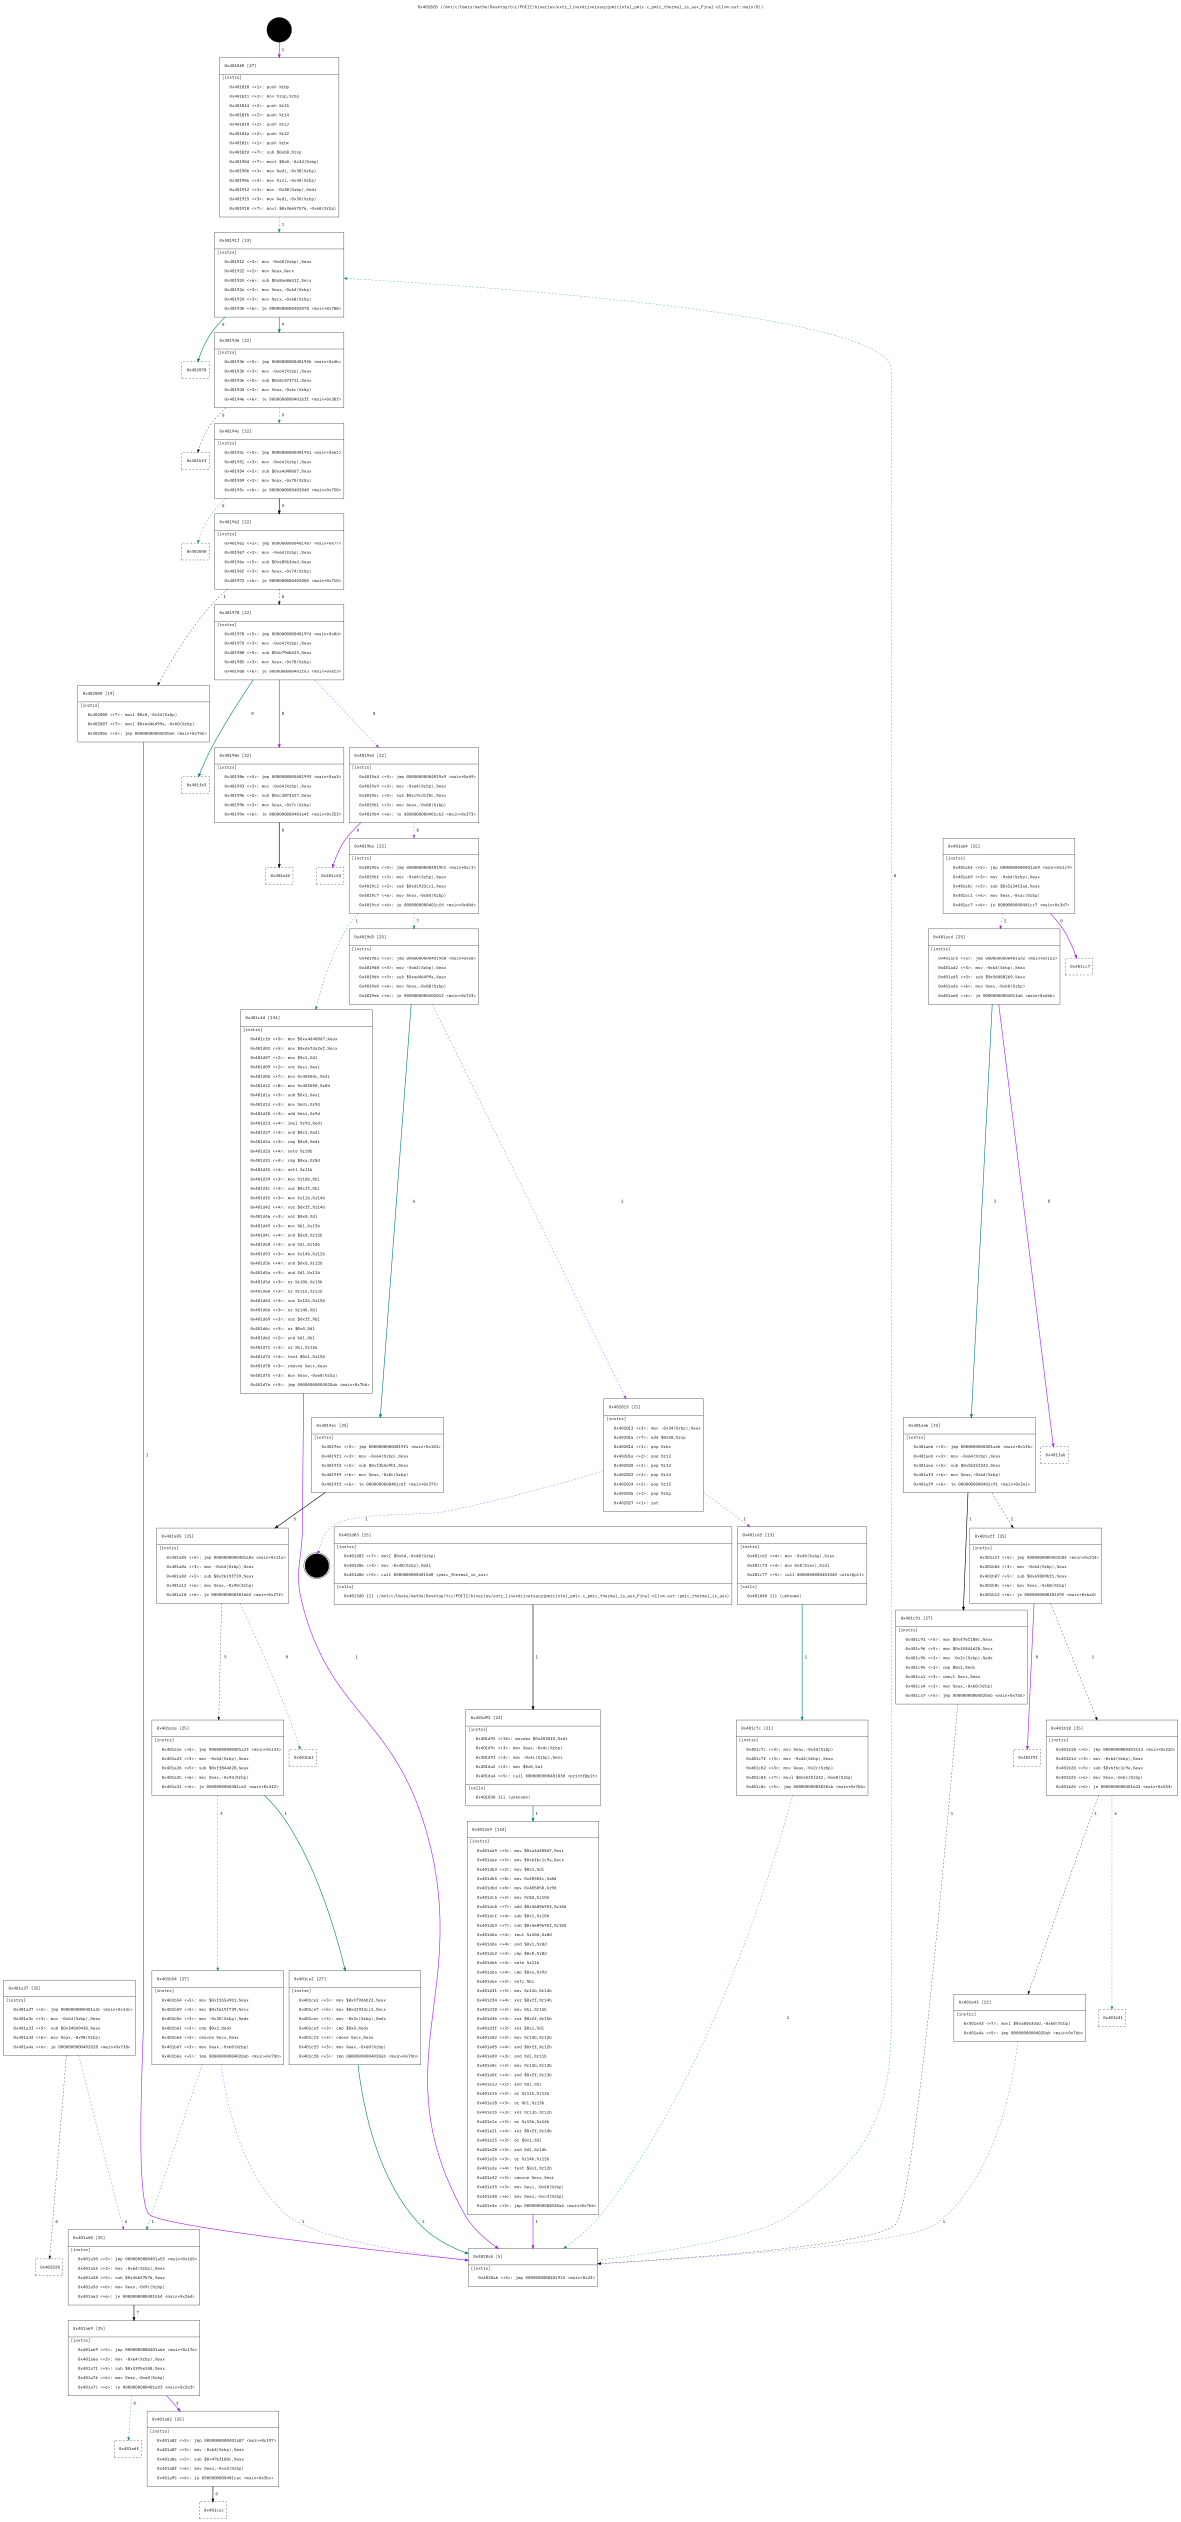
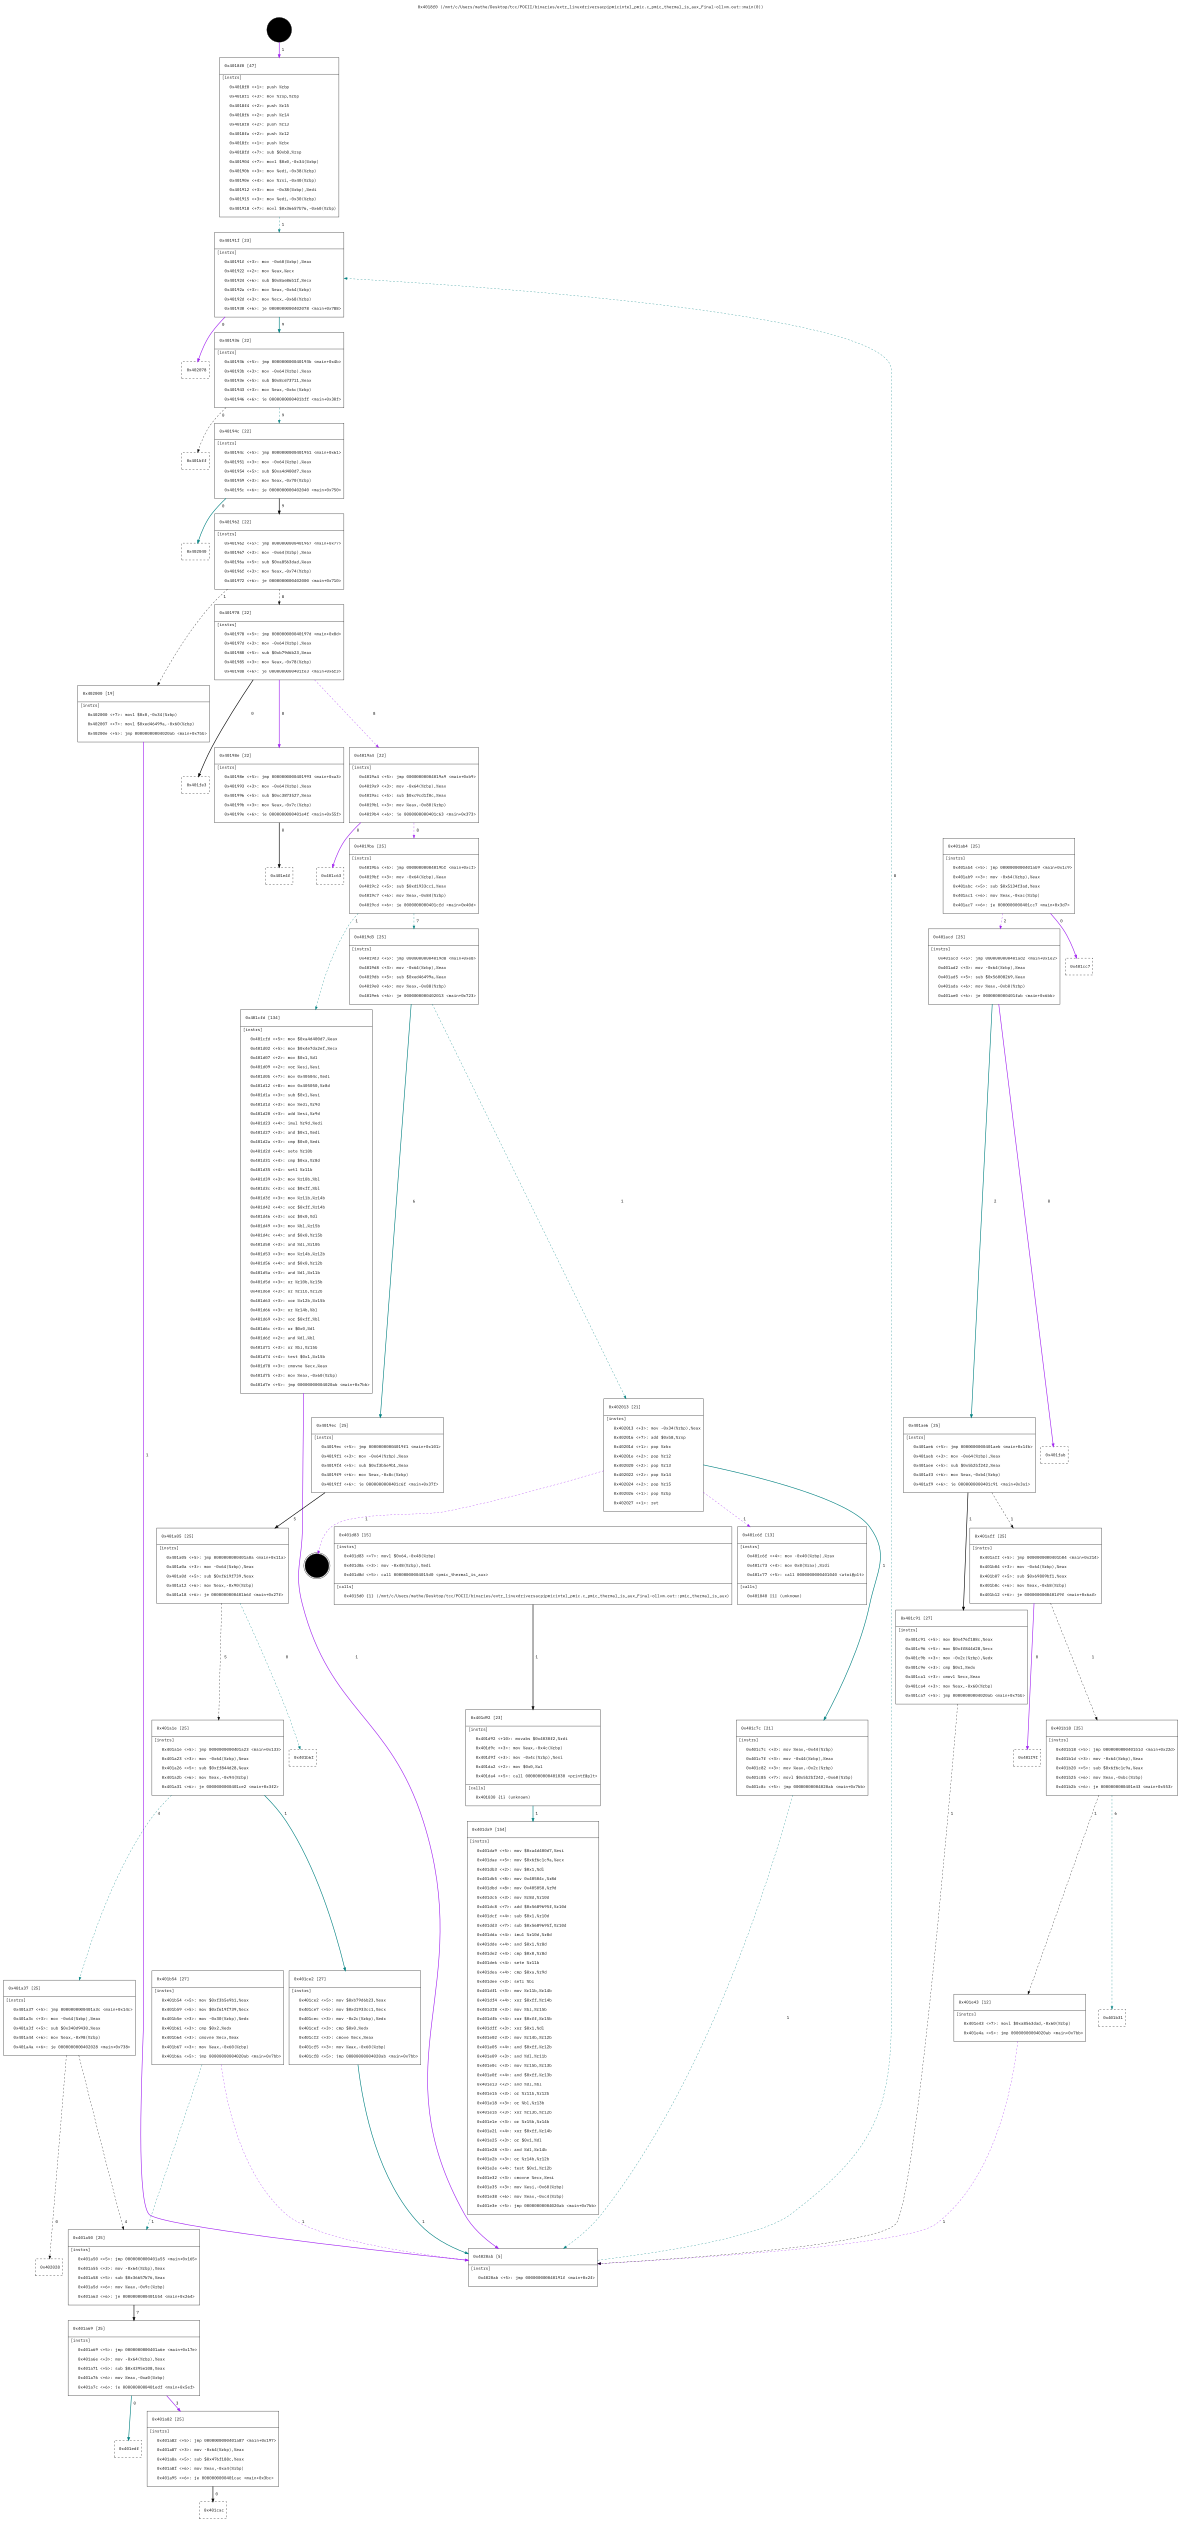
edge "0x40191f [23]" -> "0x402078": color teal -> purple
edge "0x40194c [22]" -> "0x402040": style dashed -> bold
edge "0x401978 [22]" -> "0x401fe3": color teal -> black
edge "0x4019d3 [25]" -> "0x402013 [21]": color purple -> teal
edge "0x401c6f [13]" -> "0x401c7c [21]": now "0x402013 [21]" -> "0x401c7c [21]"
edge "0x401a1e [25]" -> "0x401b54 [27]": now "0x401a1e [25]" -> "0x401a37 [25]"
edge "0x401a37 [25]" -> "0x401a50 [25]": color purple -> black
edge "0x401da9 [154]" -> "0x4020ab [5]": removed, label "1"
edge "0x401a69 [25]" -> "0x401edf": style dashed -> bold
